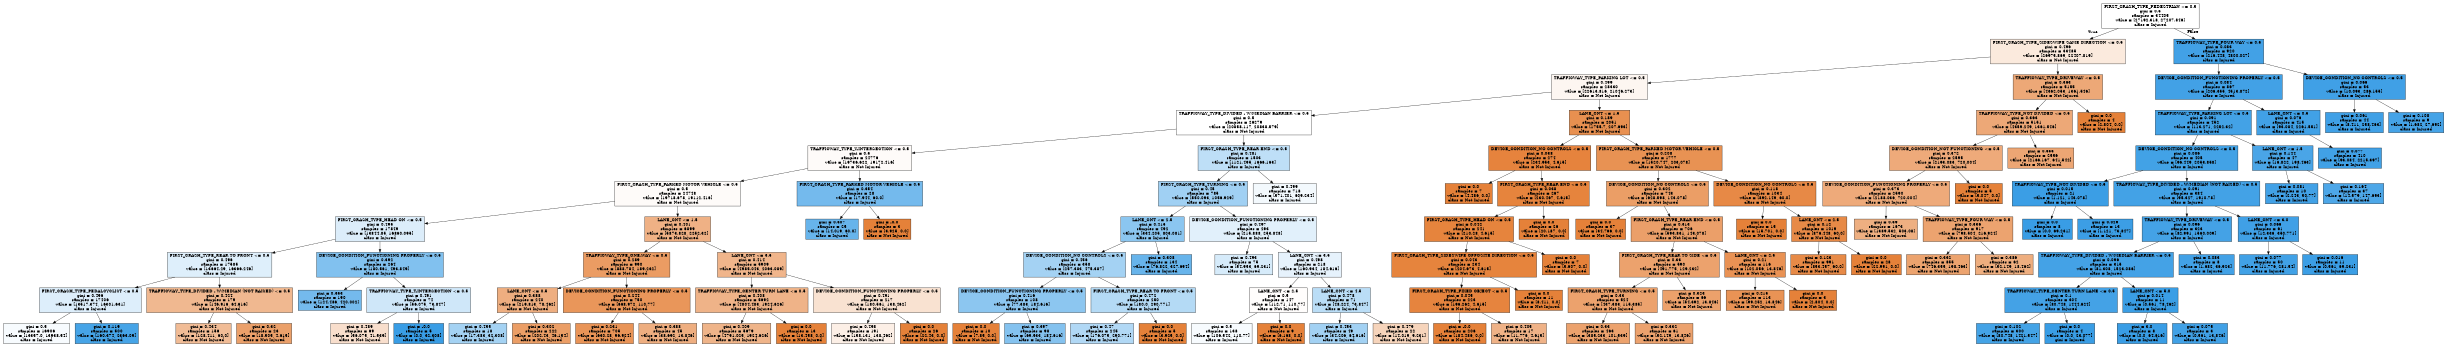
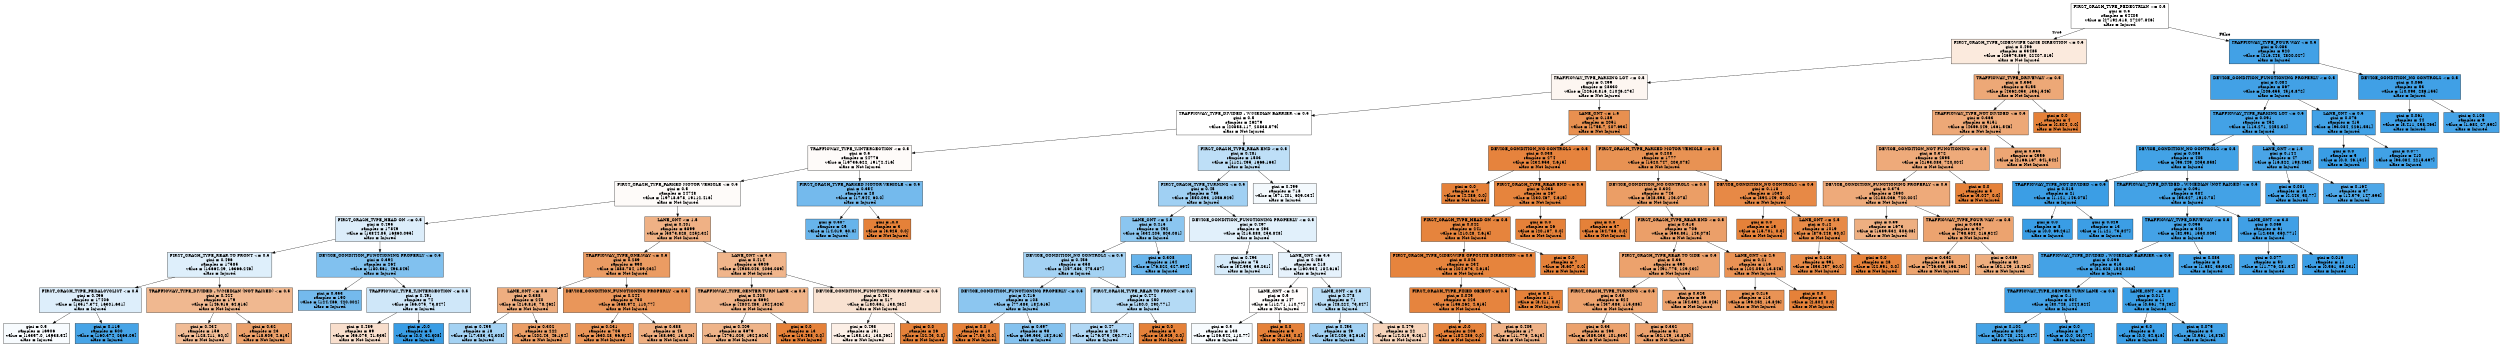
node "gini = 0.0 samples = 5 value = [0.0, 46.154] class = Injured": added
node "gini = 0.0 samples = 4 value = [0.0, 23.077] gini = Injured": label "gini = 0.0 samples = 4 value = [0.0, 23.077] gini = Injured" -> "gini = 0.0 samples = 4 value = [0.0, 23.077] class = Injured"
